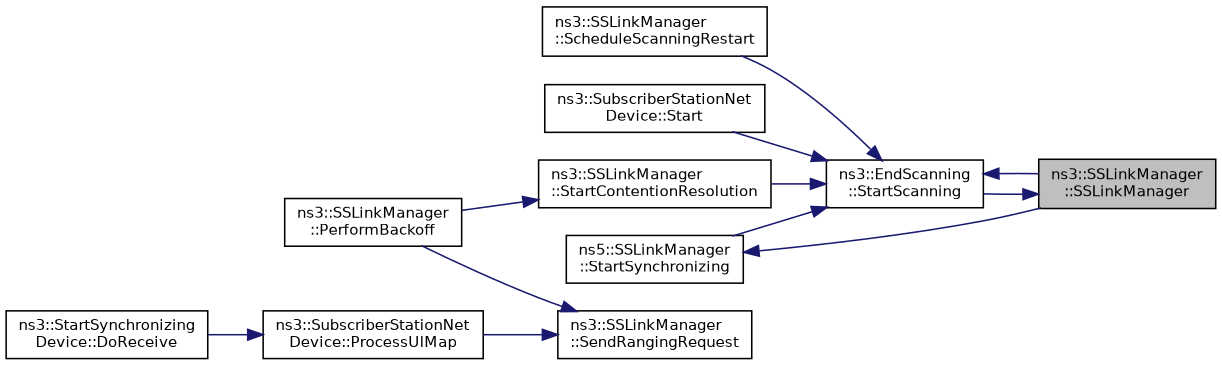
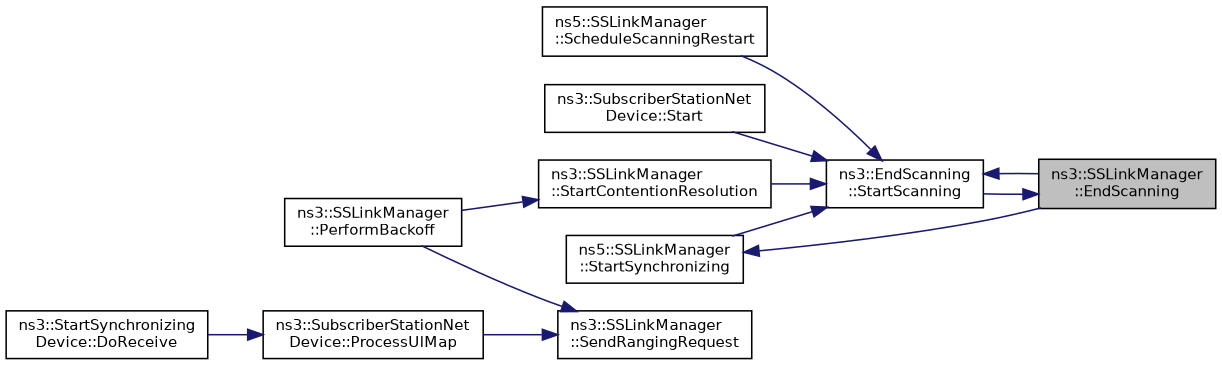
node "ns3::SSLinkManager ::ScheduleScanningRestart": label "ns3::SSLinkManager ::ScheduleScanningRestart" -> "ns5::SSLinkManager ::ScheduleScanningRestart"
node "ns3::SSLinkManager ::SSLinkManager": label "ns3::SSLinkManager ::SSLinkManager" -> "ns3::SSLinkManager ::EndScanning"
